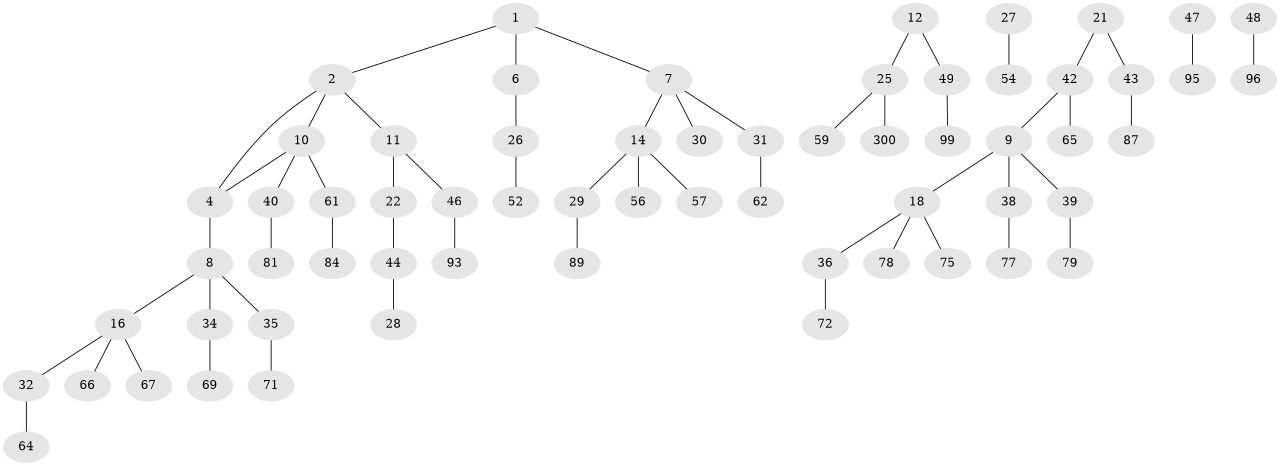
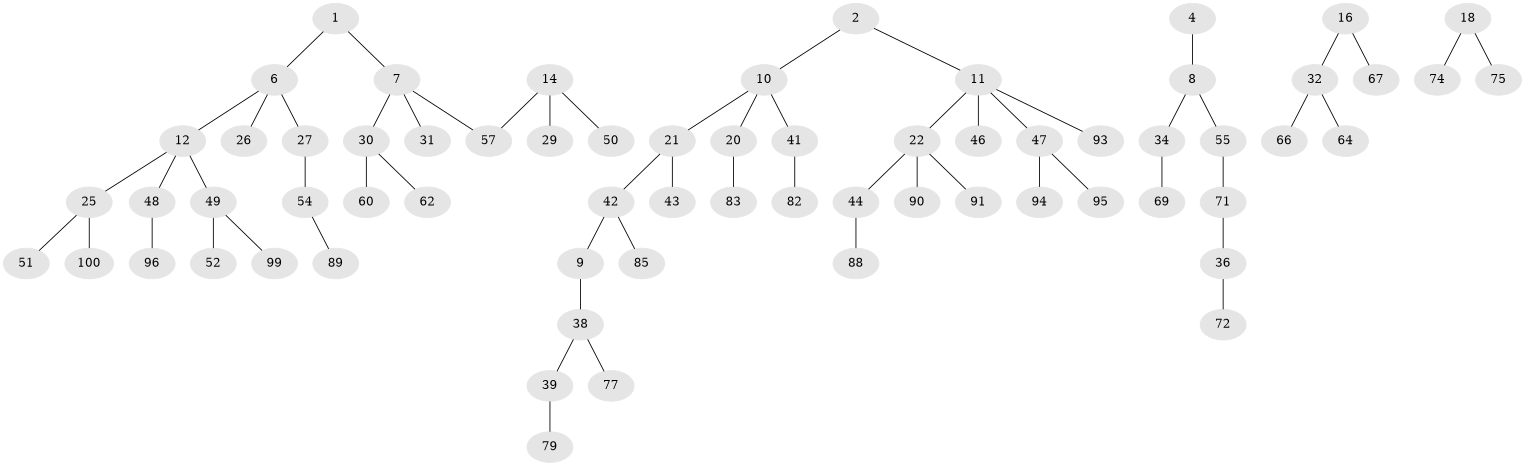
edge "1" -- "2": removed
edge "11" -- "47": added
edge "6" -- "12": added
edge "6" -- "27": added
edge "7" -- "14": now "7" -- "57"
edge "2" -- "4": removed
node "59": label "59" -> "51"
node "300": label "300" -> "100"
node "65": label "65" -> "85"
node "87": removed
edge "12" -- "48": added
edge "10" -- "4": now "10" -- "21"
edge "26" -- "52": now "49" -- "52"
edge "31" -- "62": now "30" -- "62"
edge "9" -- "18": removed
edge "9" -- "39": now "38" -- "39"
node "40": label "40" -> "20"
node "61": label "61" -> "41"
node "60": added
node "56": label "56" -> "50"
node "90": added
node "91": added
node "94": added
edge "46" -- "93": now "11" -- "93"
edge "29" -- "89": now "54" -- "89"
edge "18" -- "36": now "71" -- "36"
node "81": label "81" -> "83"
node "84": label "84" -> "82"
node "78": label "78" -> "74"
edge "8" -- "16": removed
node "35": label "35" -> "55"
node "28": label "28" -> "88"
edge "16" -- "66": now "32" -- "66"
